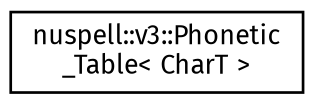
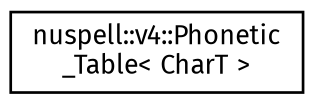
node "nuspell::v3::Phonetic _Table< CharT >": label "nuspell::v3::Phonetic _Table< CharT >" -> "nuspell::v4::Phonetic _Table< CharT >"
